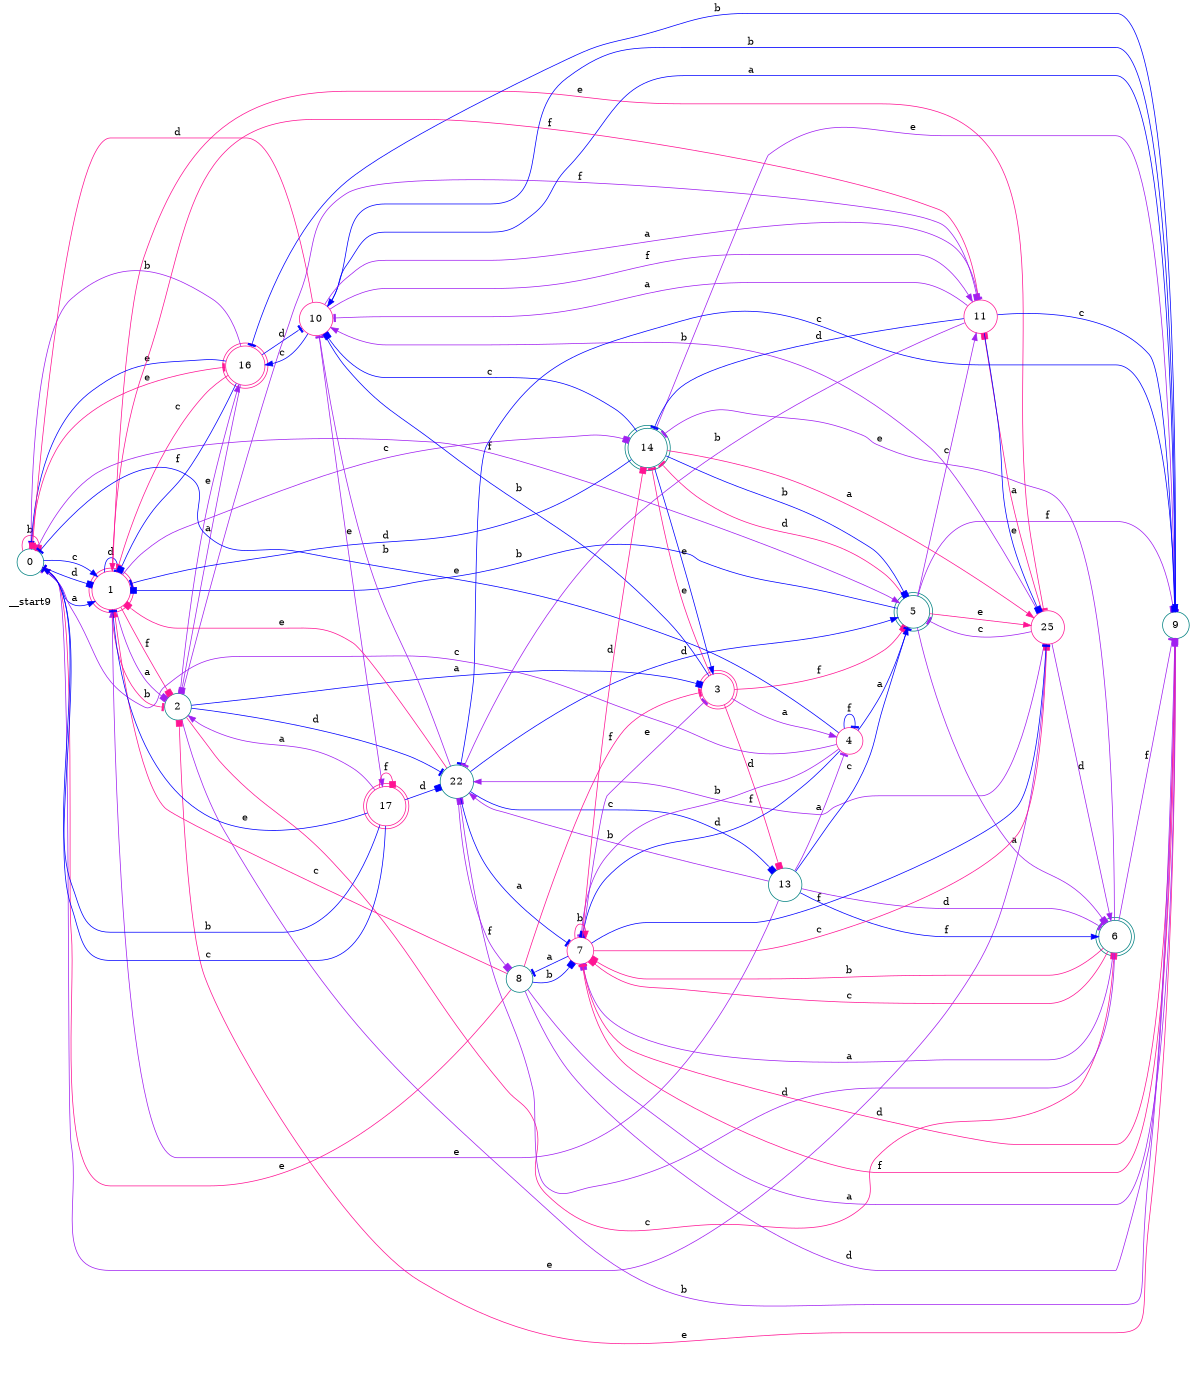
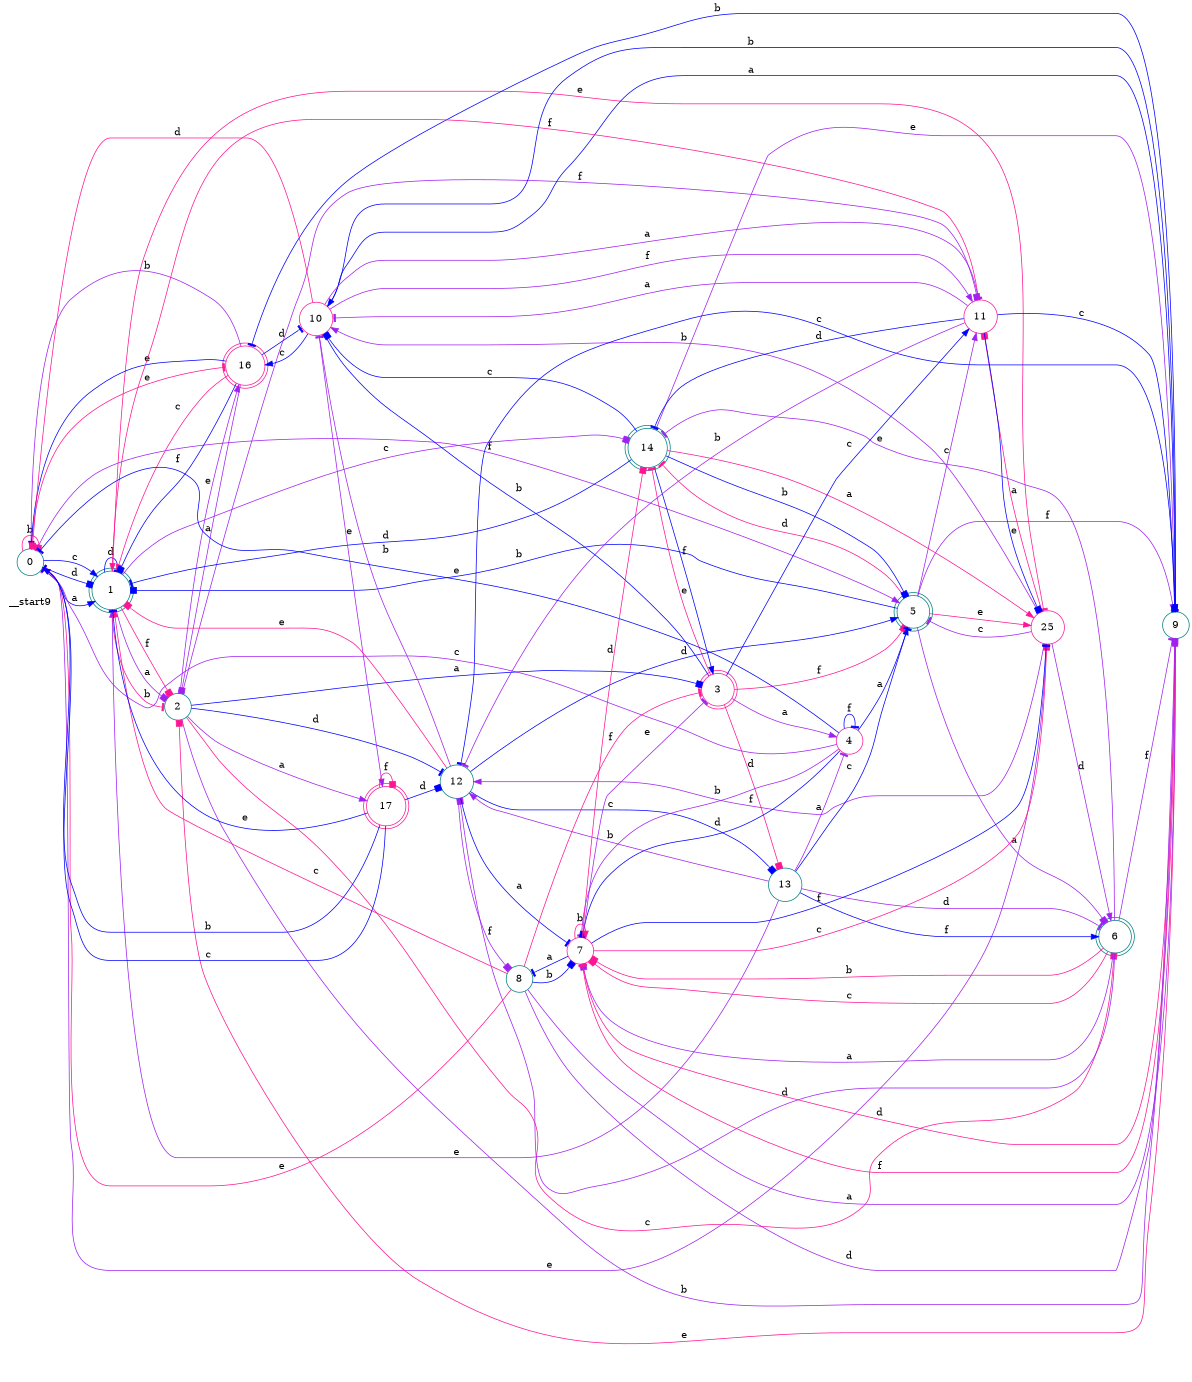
edge "3" -> "11": added, label "c"
edge "5" -> "9": arrowhead box -> normal
edge "14" -> "3": label "e" -> "f"
node "1": color deeppink -> teal
edge "17" -> "2": reversed
node "22": label "22" -> "12"
